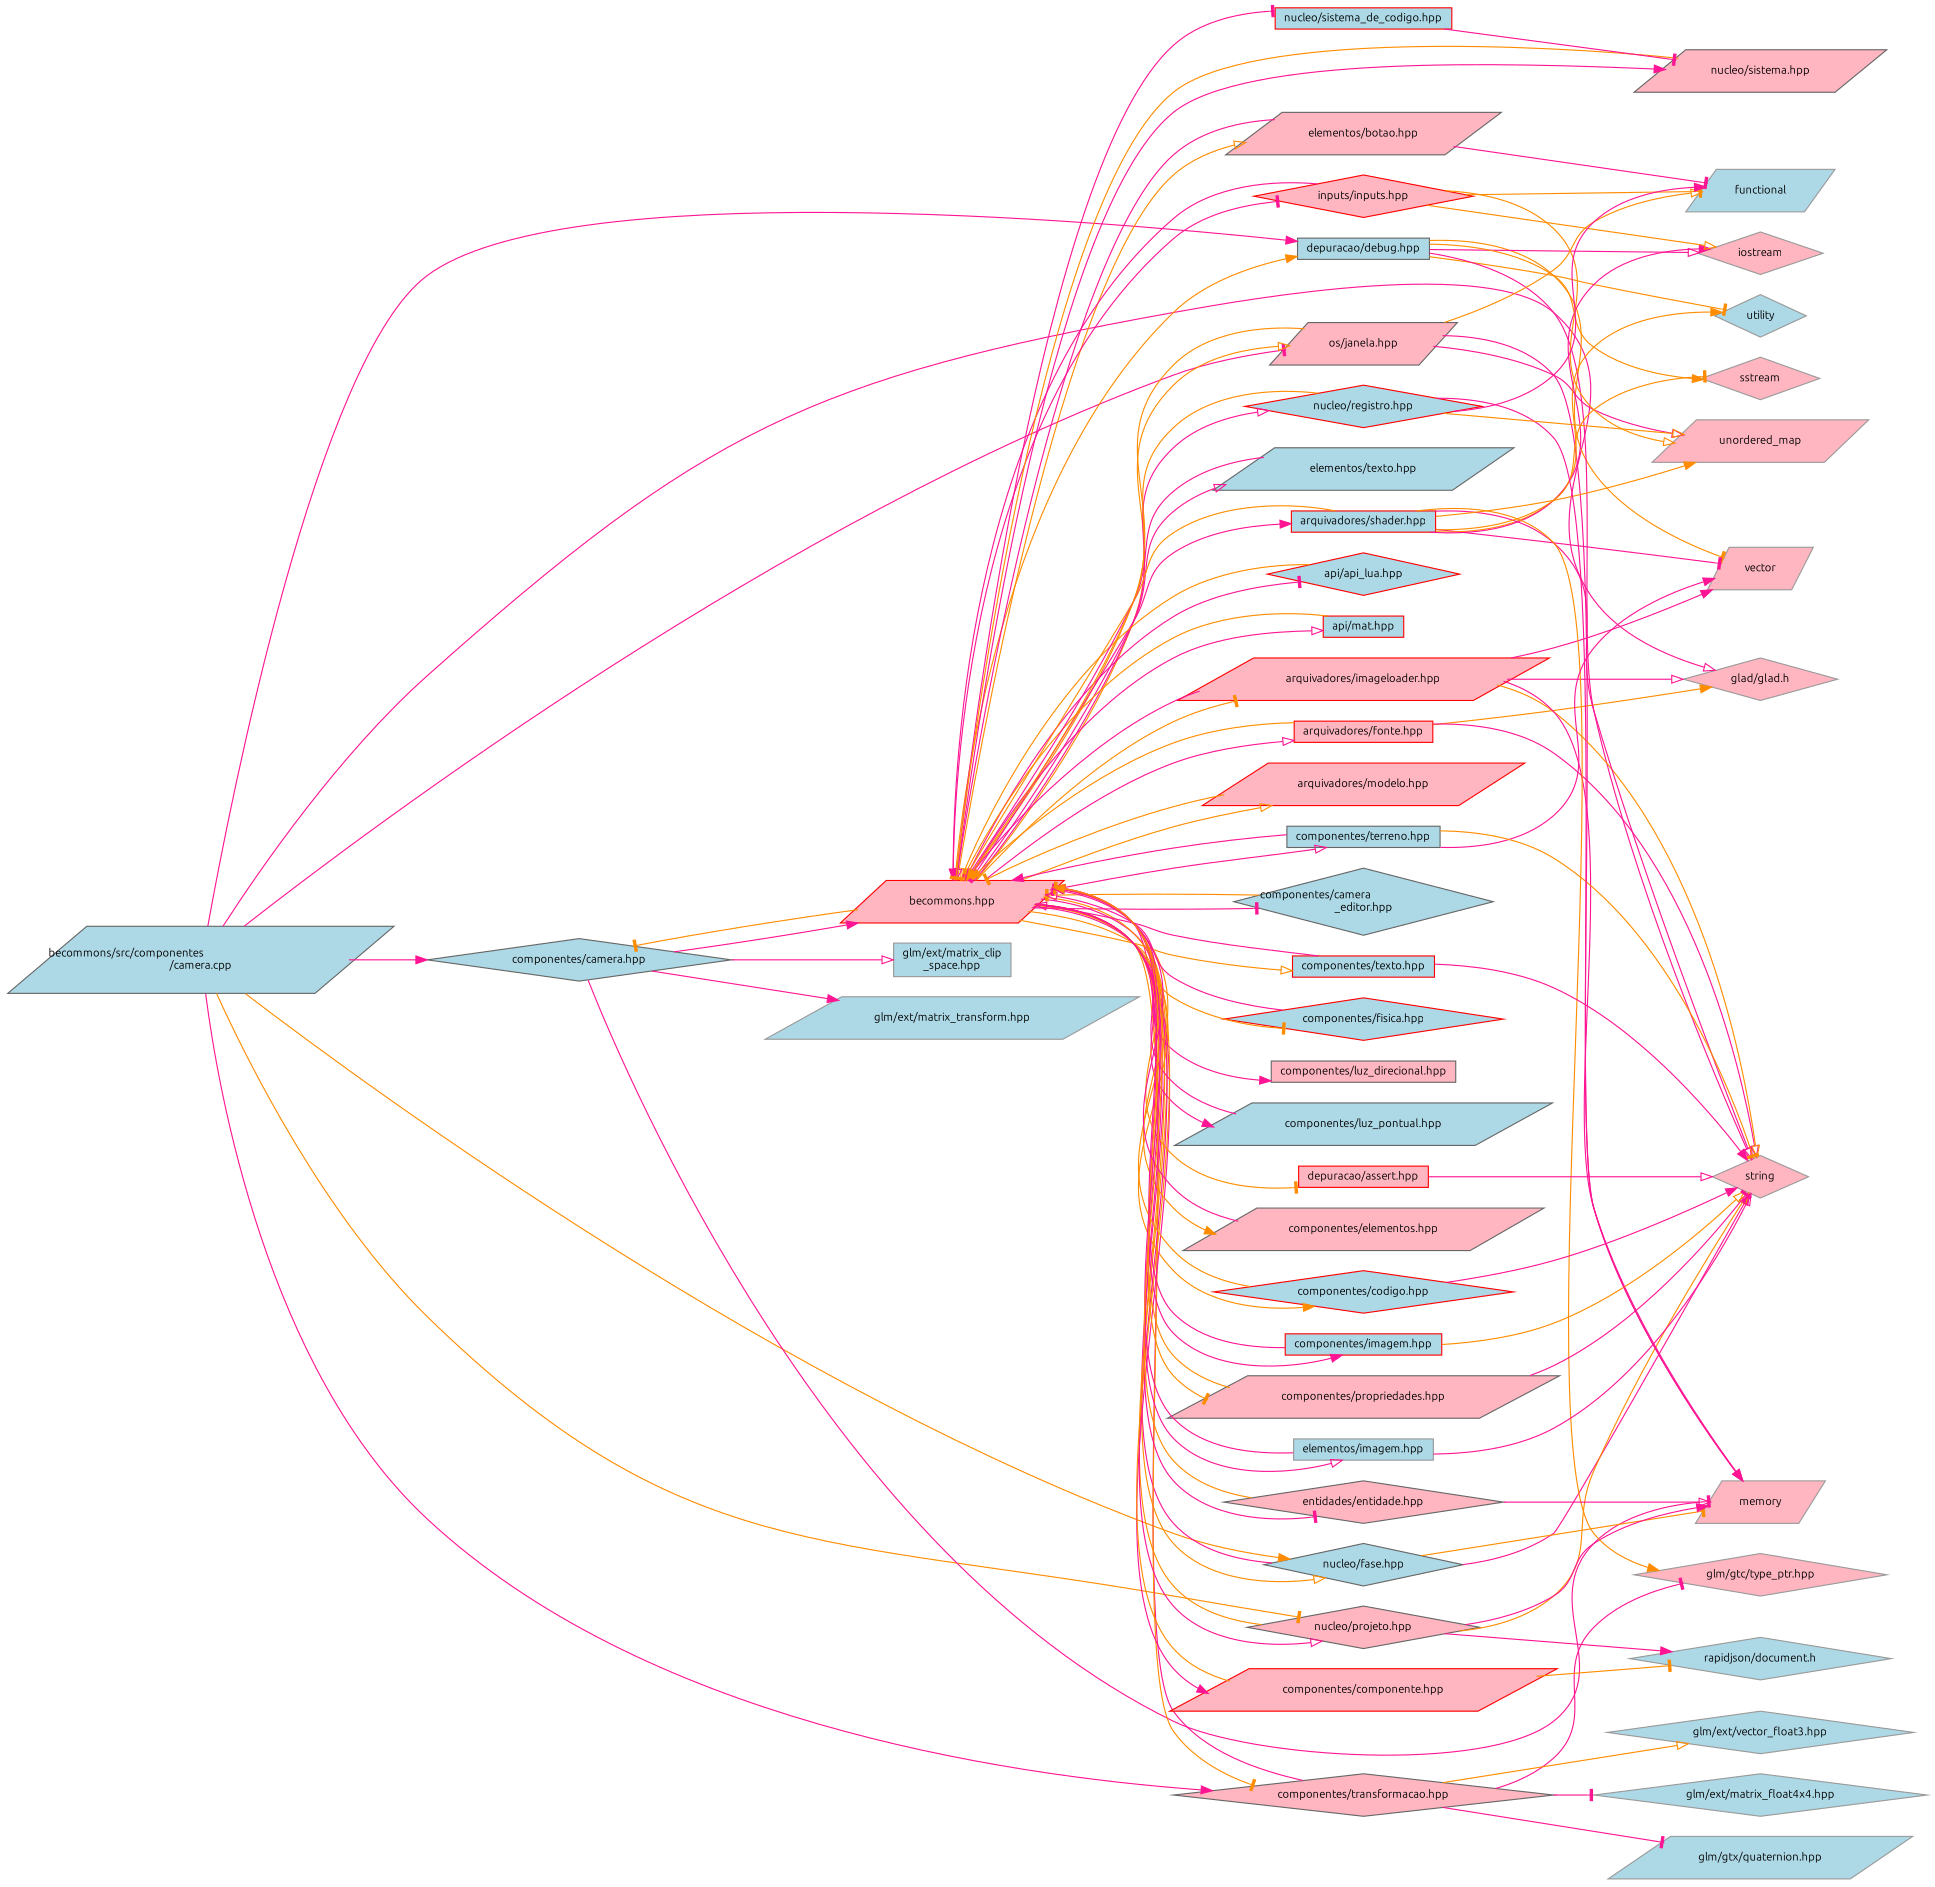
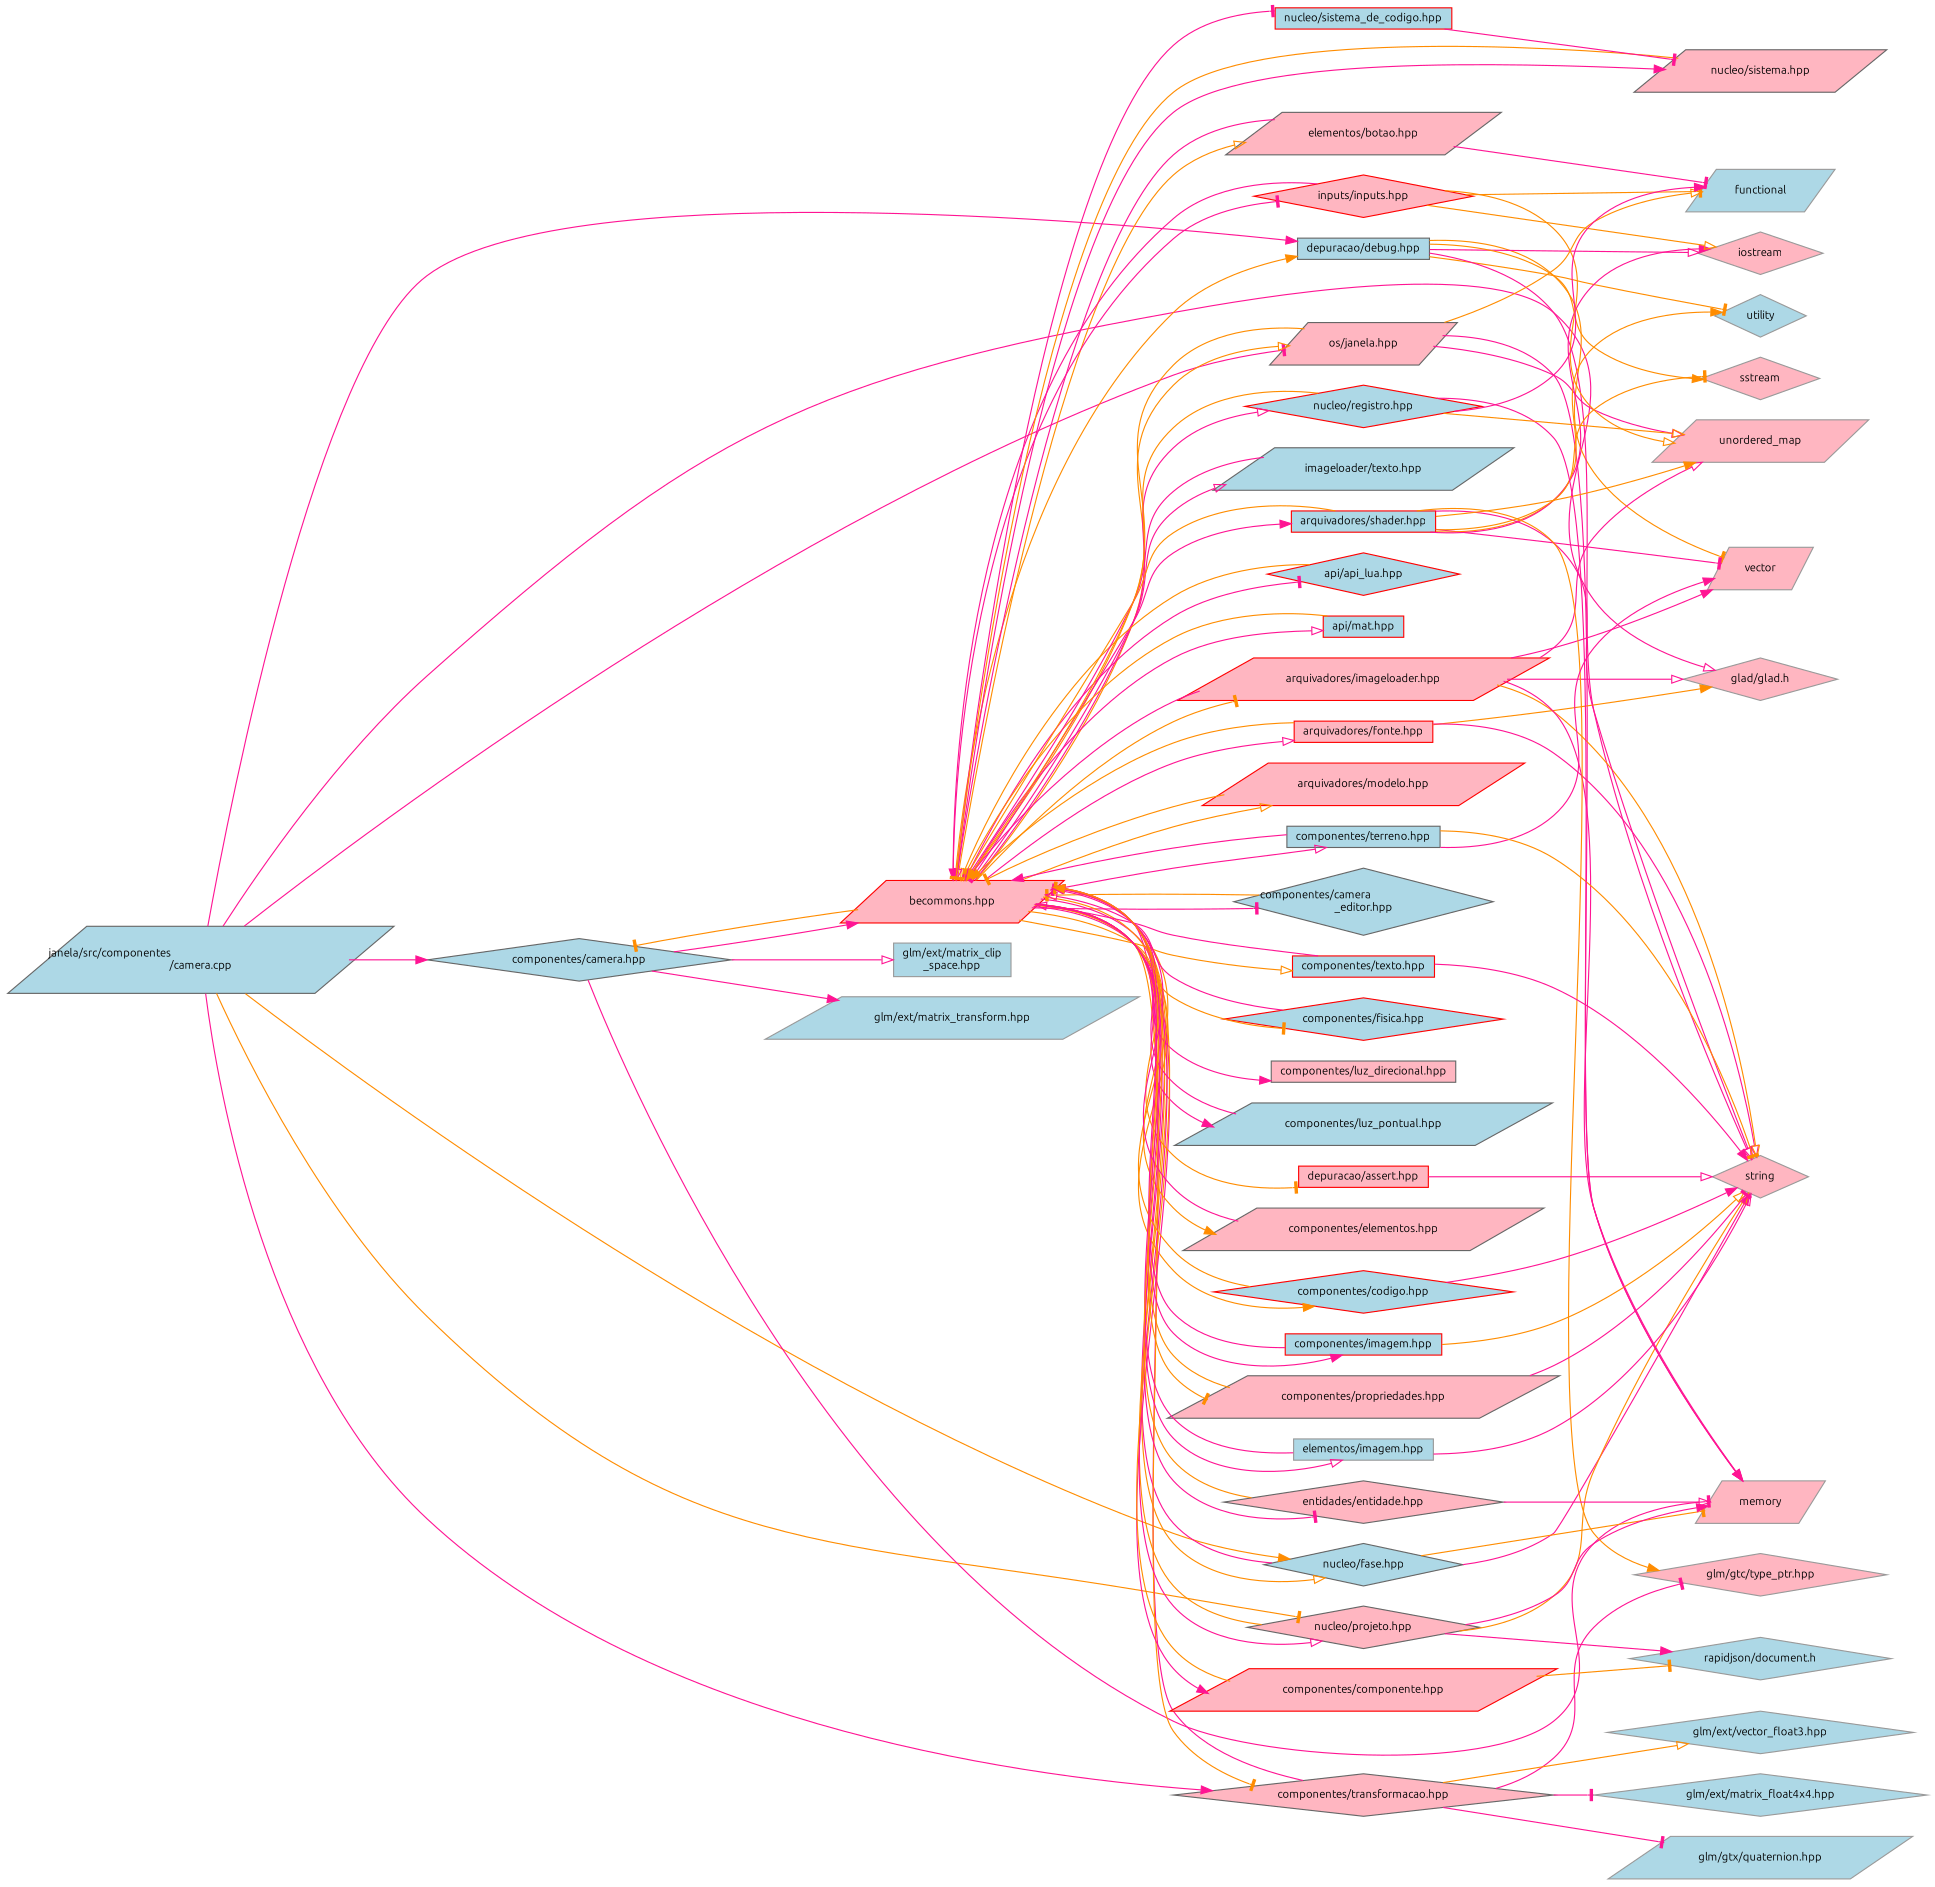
node "elementos/texto.hpp": label "elementos/texto.hpp" -> "imageloader/texto.hpp"
edge "arquivadores/imageloader.hpp" -> "unordered_map": added
node "becommons/src/componentes /camera.cpp": label "becommons/src/componentes /camera.cpp" -> "janela/src/componentes /camera.cpp"
